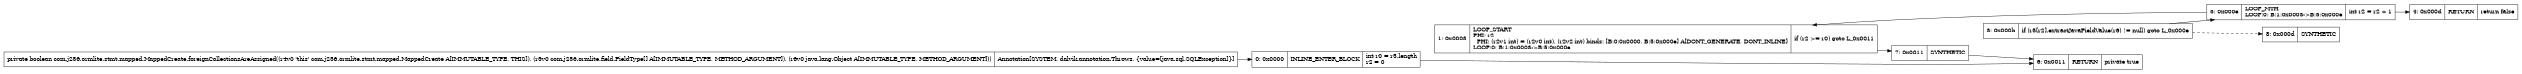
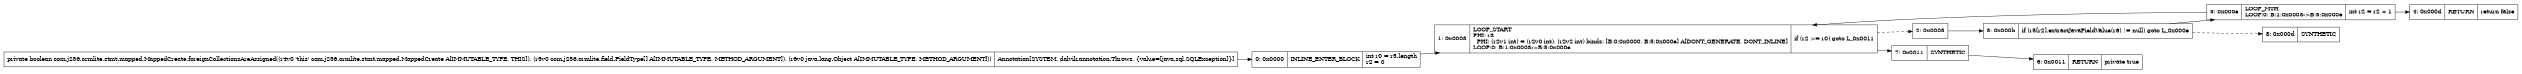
node "2: 0x0005": added
node "1: 0x0003": text "PHI: r2" -> "PHI: r3"
edge "0: 0x0000" -> "6: 0x0011": now "0: 0x0000" -> "1: 0x0003"
